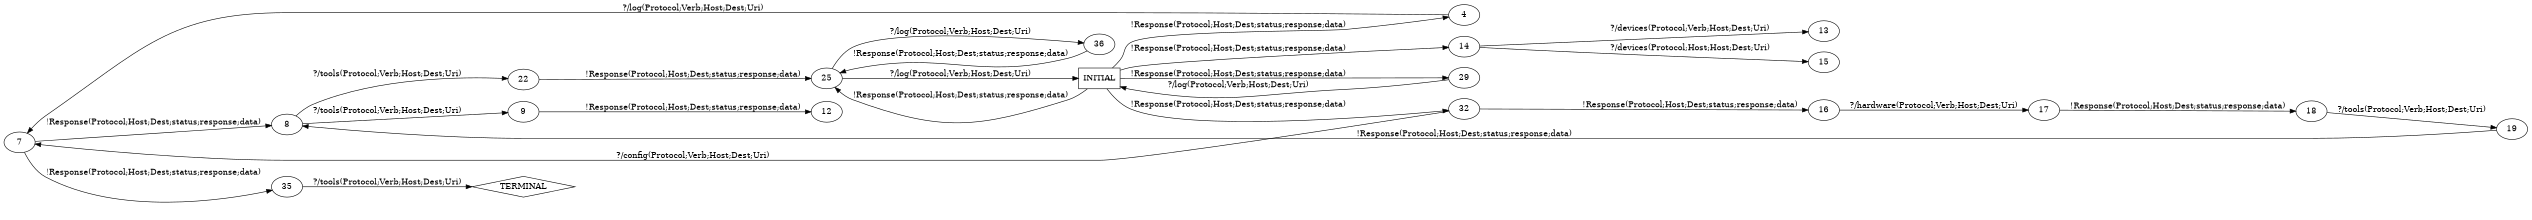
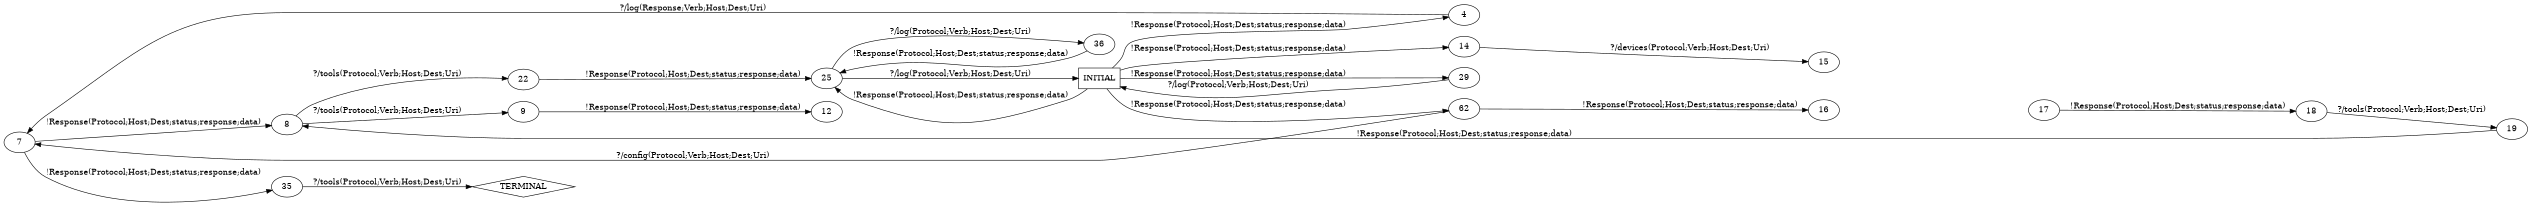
edge "4" -> "7": label "?/log(Protocol;Verb;Host;Dest;Uri)" -> "?/log(Response;Verb;Host;Dest;Uri)"
node "13": removed
edge "14" -> "15": label "?/devices(Protocol;Host;Host;Dest;Uri)" -> "?/devices(Protocol;Verb;Host;Dest;Uri)"
node "32": label "32" -> "62"
edge "16" -> "17": removed, label "?/hardware(Protocol;Verb;Host;Dest;Uri)"
